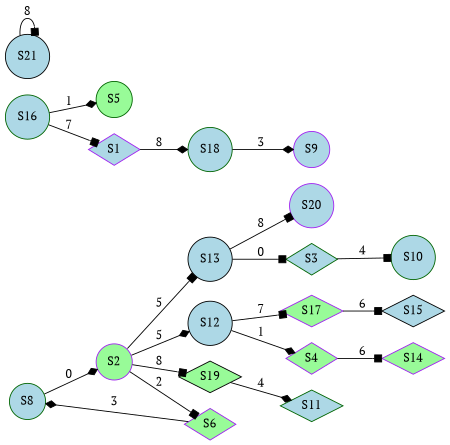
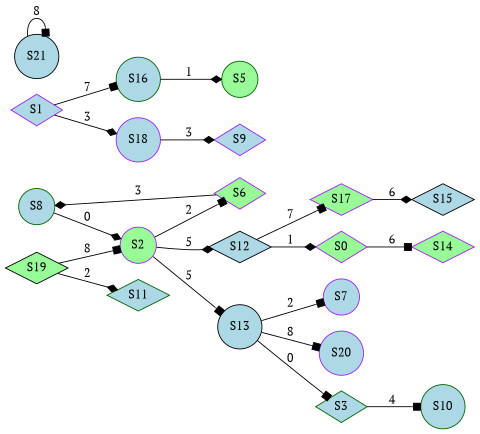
edge "S16" -> "S1": reversed
edge "S1" -> "S18": label "8" -> "3"
node "S18": color darkgreen -> purple
node "S9": shape circle -> diamond
node "S7": added
edge "S17" -> "S15": arrowhead box -> diamond
node "S12": shape circle -> diamond
node "S4": label "S4" -> "S0"
edge "S2" -> "S19": reversed
edge "S19" -> "S11": label "4" -> "2"
